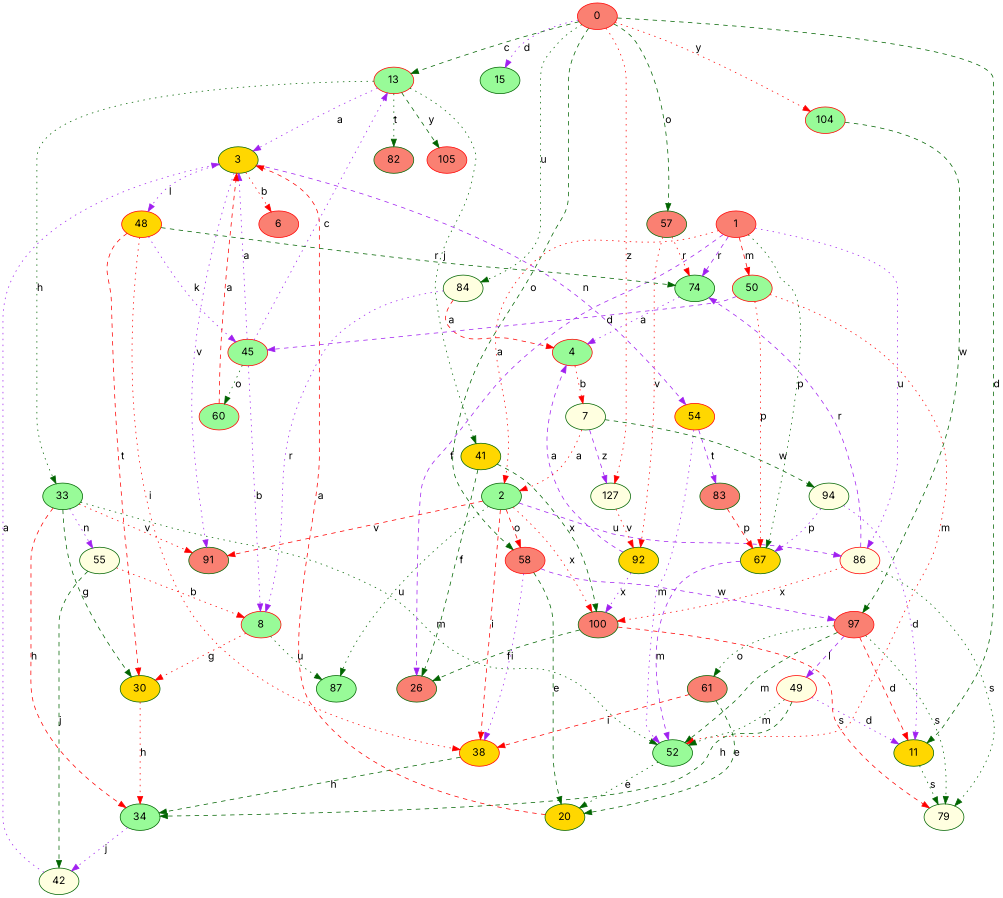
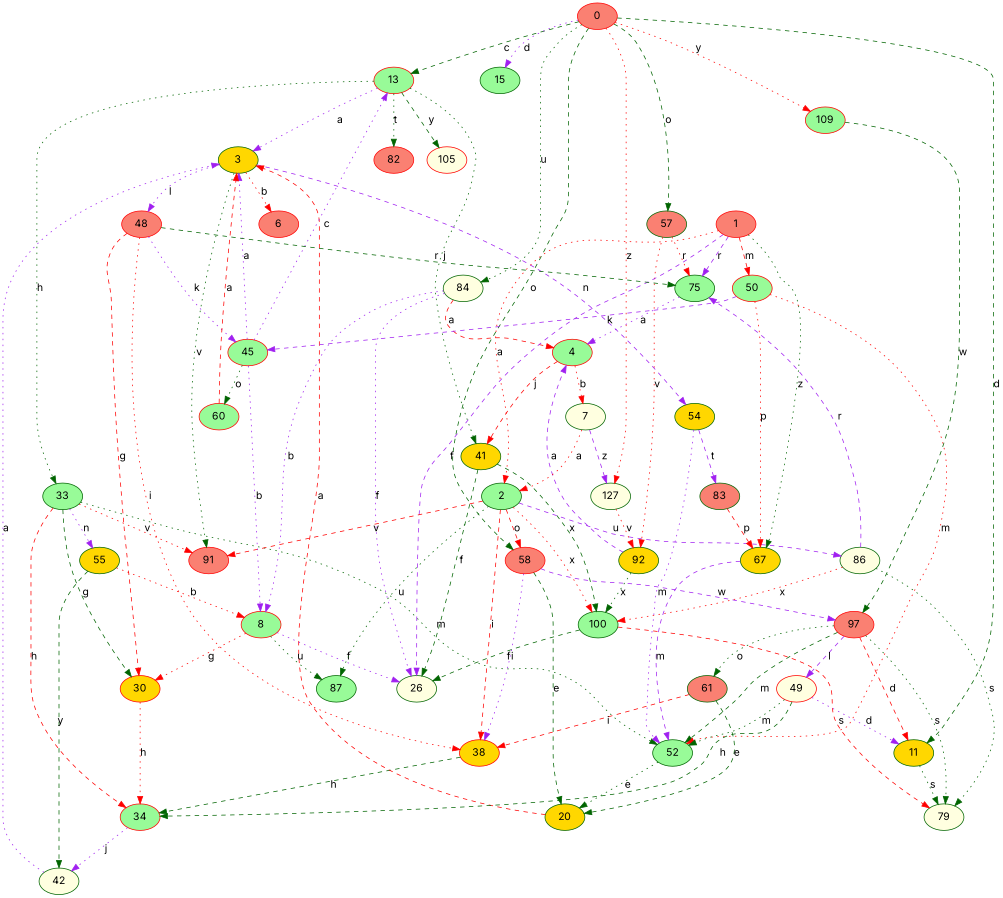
node "104": label "104" -> "109"
node "82": color darkgreen -> red
node "105": fillcolor salmon -> lightyellow
node "48": fillcolor gold -> salmon
node "74": label "74" -> "75"
edge "50" -> "45": label "d" -> "k"
edge "1" -> "86": removed, label "u"
edge "3" -> "91": color purple -> darkgreen
edge "1" -> "67": label "p" -> "z"
edge "4" -> "41": added, label "j"
node "54": color red -> darkgreen
edge "48" -> "30": label "t" -> "g"
edge "84" -> "8": label "r" -> "b"
edge "84" -> "26": added, label "f"
node "94": removed
node "55": fillcolor lightyellow -> gold
node "91": color darkgreen -> red
node "86": color red -> darkgreen
edge "92" -> "100": color purple -> darkgreen
node "100": fillcolor salmon -> palegreen
edge "8" -> "26": added, label "f"
node "30": color darkgreen -> red
node "26": fillcolor salmon -> lightyellow
edge "55" -> "42": label "j" -> "y"
node "34": color darkgreen -> red
